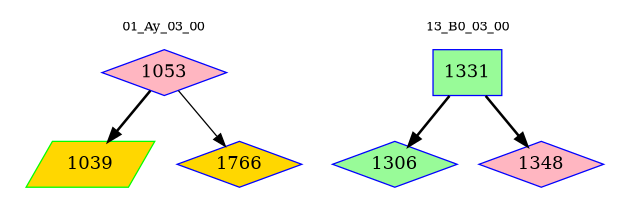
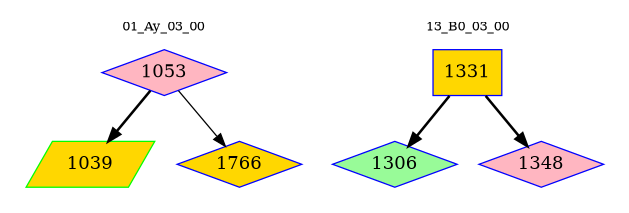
node "1331": fillcolor palegreen -> gold
